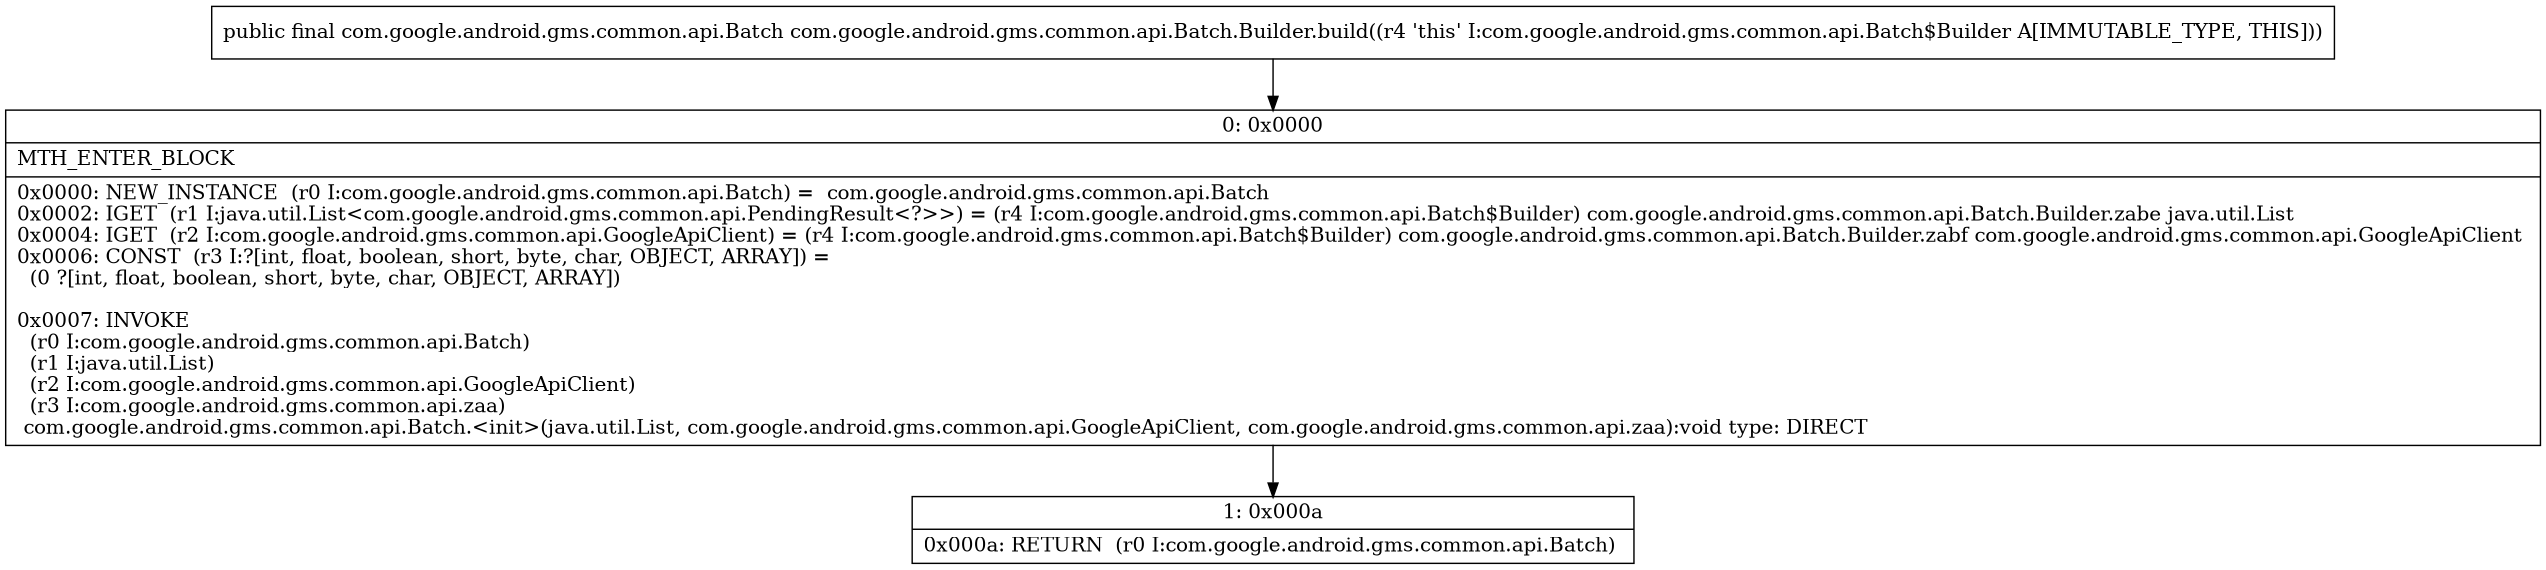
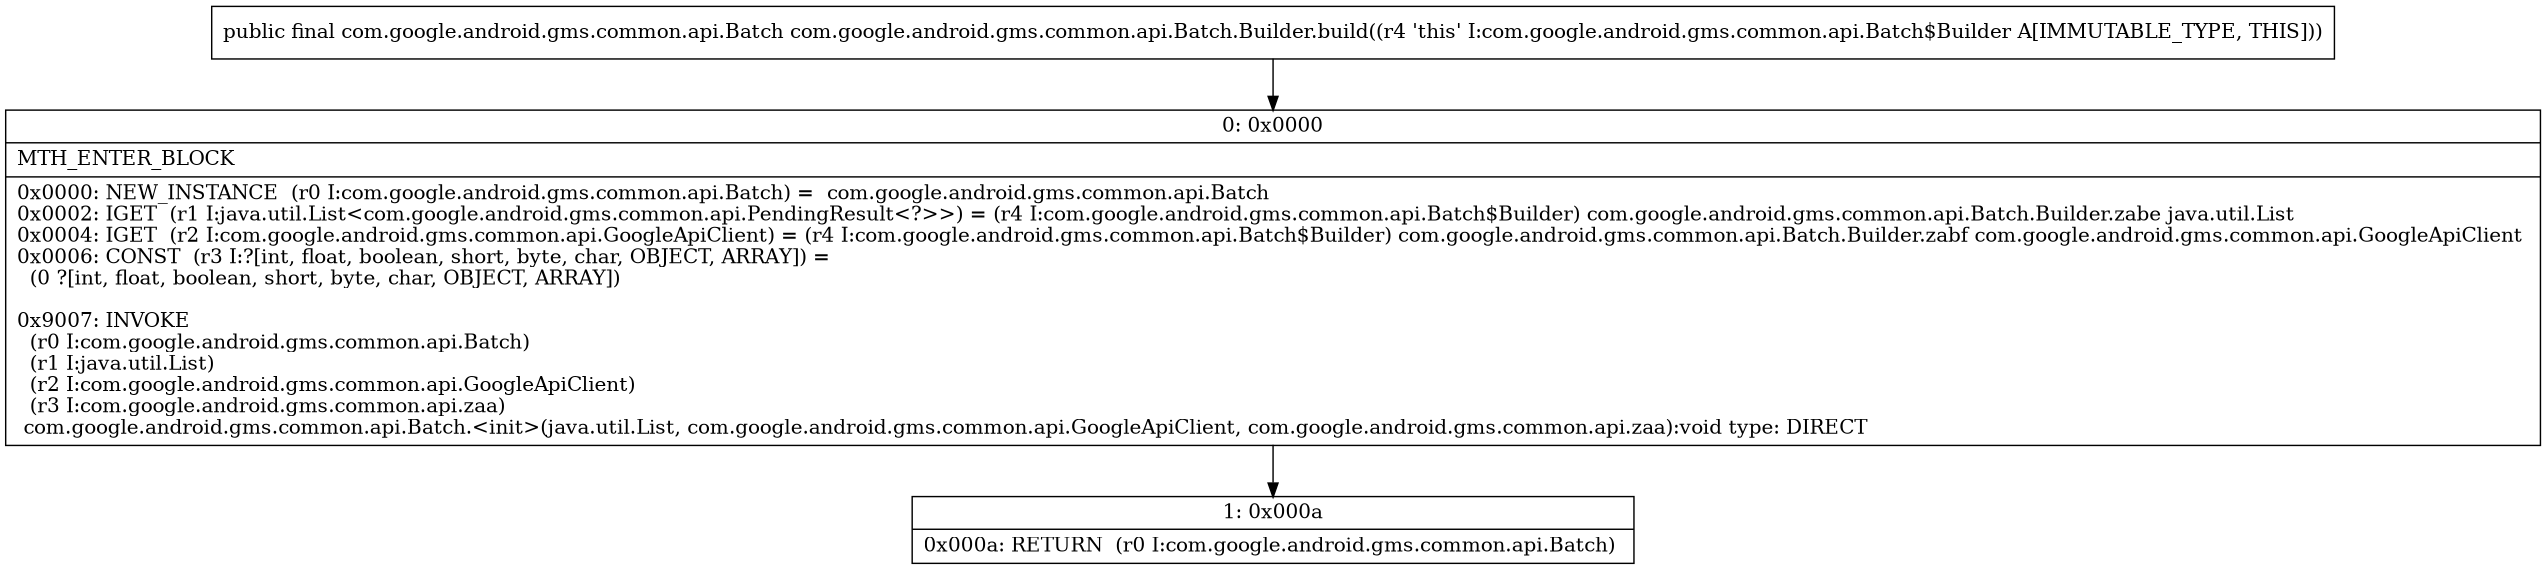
node "0: 0x0000": text "0x0007: INVOKE" -> "0x9007: INVOKE"
